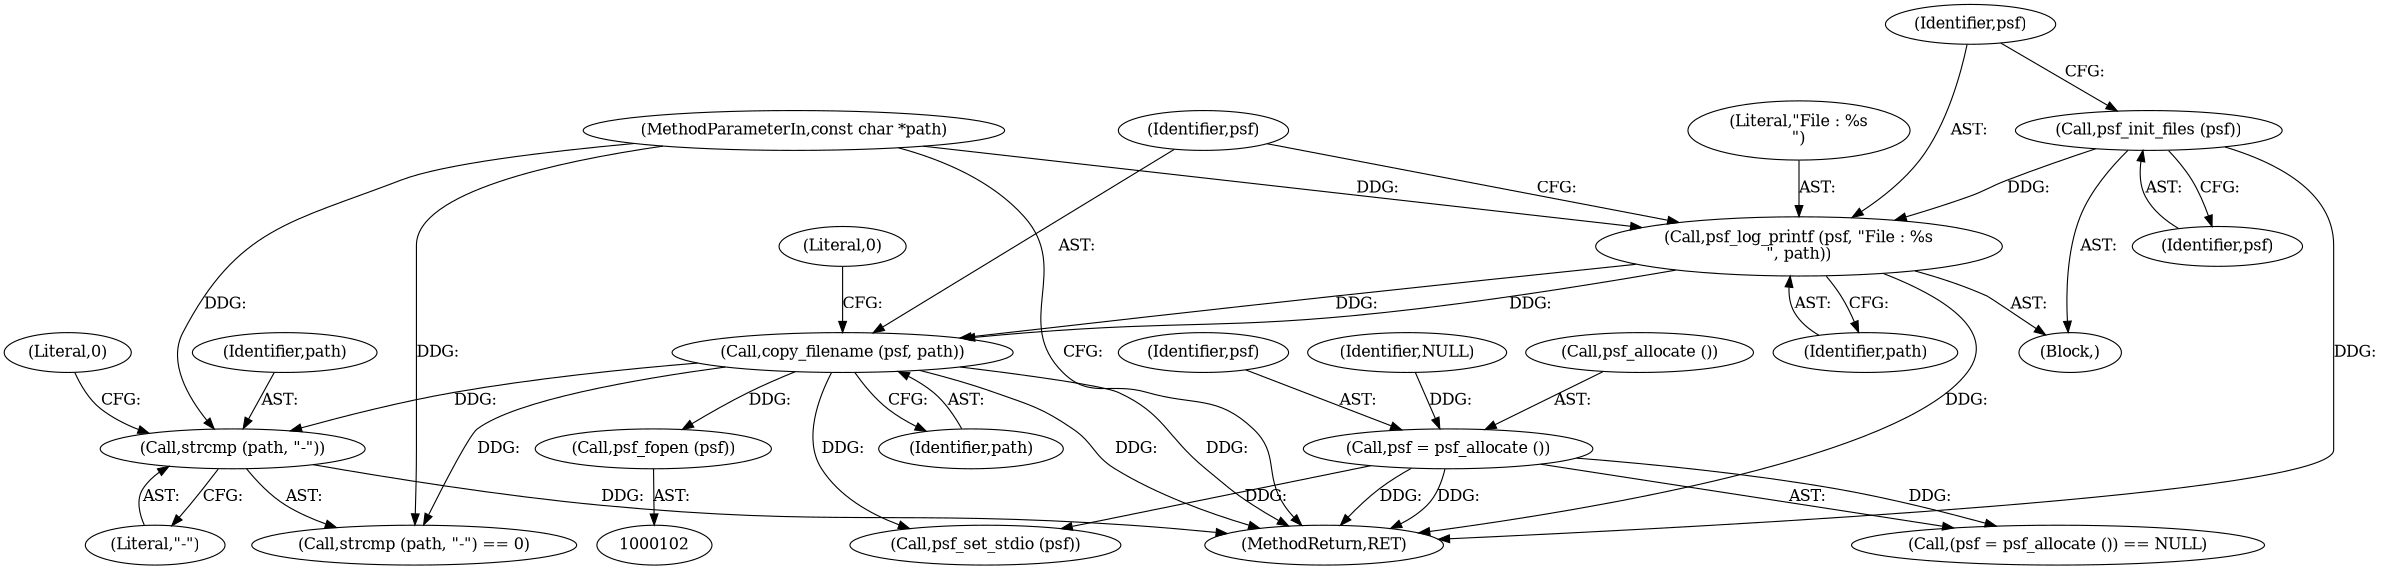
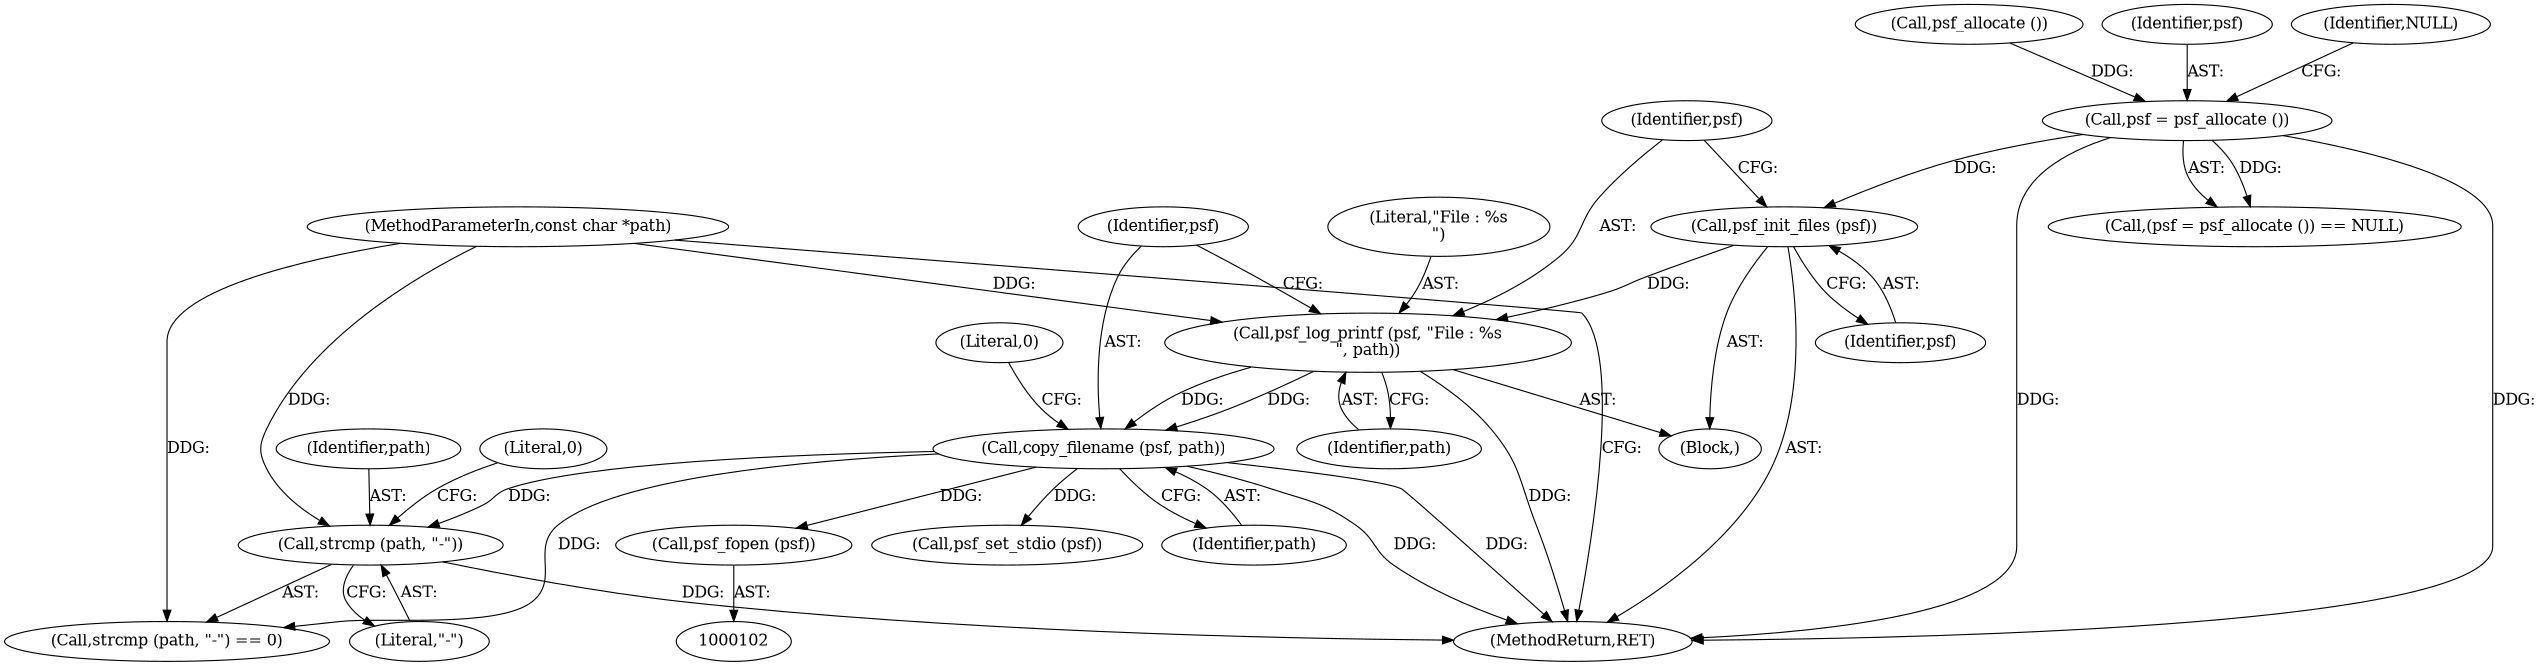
edge "(Call,psf_init_files (psf))" -> "(MethodReturn,RET)": label "DDG: " -> "AST: "
edge "(Identifier,NULL)" -> "(Call,psf = psf_allocate ())": label "DDG: " -> "CFG: "
edge "(Call,psf_allocate ())" -> "(Call,psf = psf_allocate ())": label "AST: " -> "DDG: "
edge "(Call,psf = psf_allocate ())" -> "(Call,psf_set_stdio (psf))": now "(Call,psf = psf_allocate ())" -> "(Call,psf_init_files (psf))"
